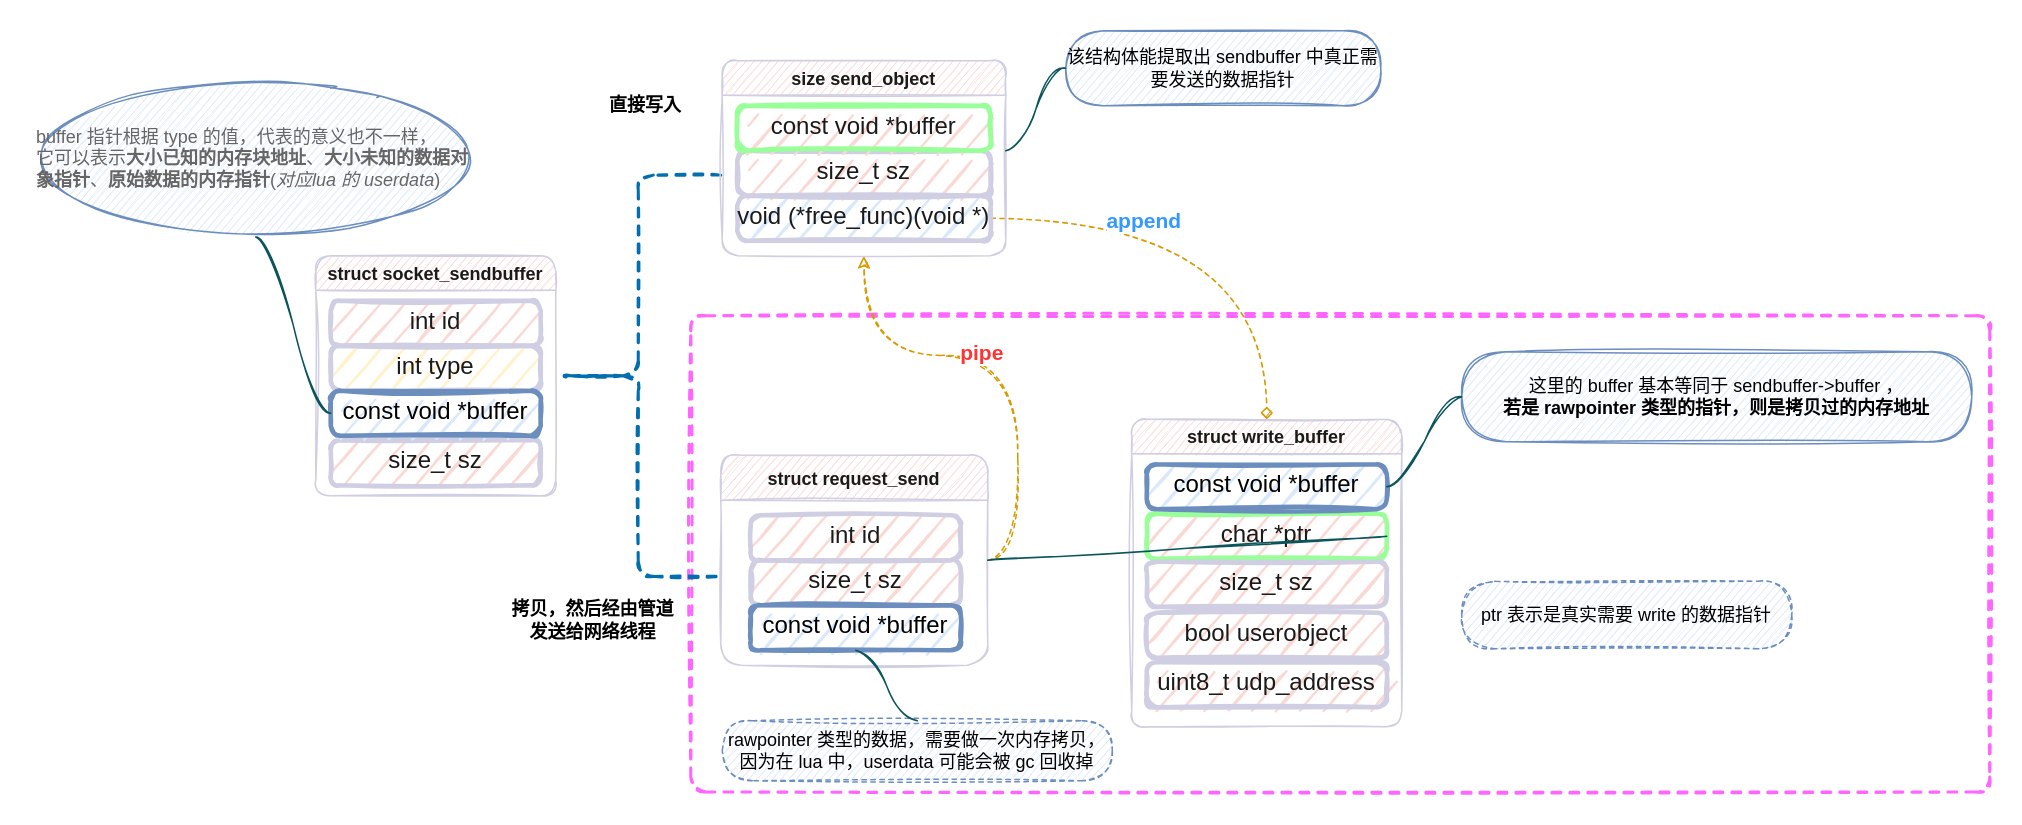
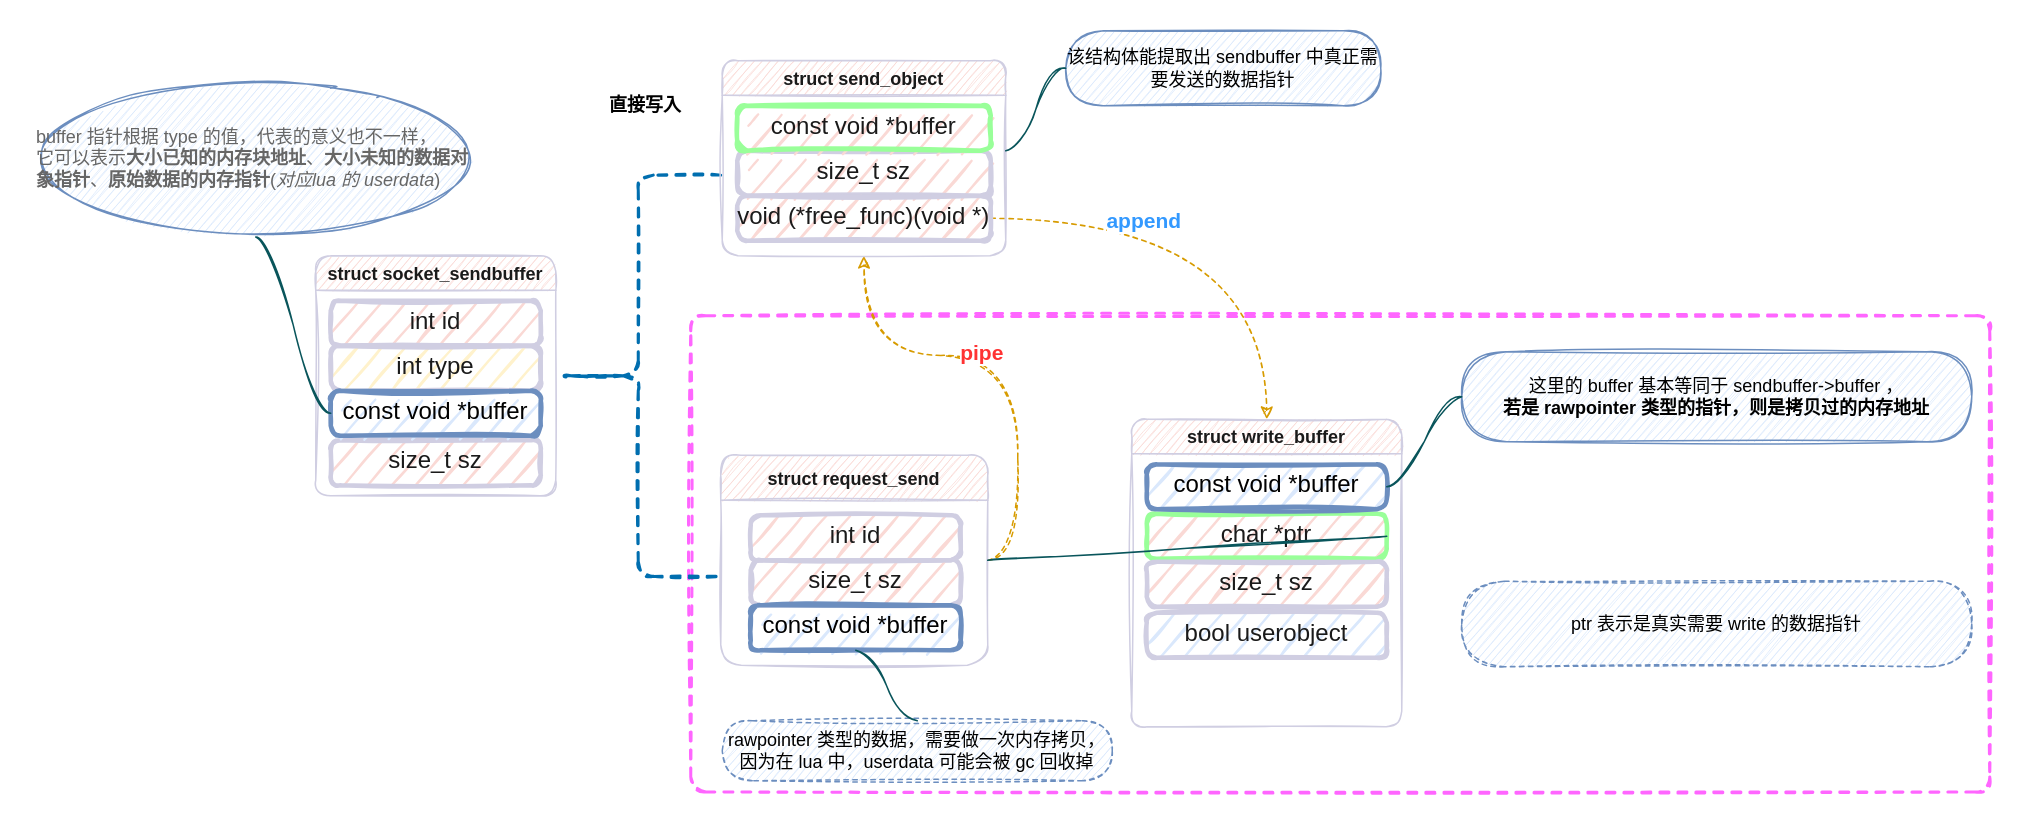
node "size send_object": label "size send_object" -> "struct send_object"
node "void (*free_func)(void *)": fillcolor #dae8fc -> #fad9d5
edge "void (*free_func)(void *)" -> "struct write_buffer": arrowhead diamond -> classic
node "ptr 表示是真实需要 write 的数据指针": size 330x68 -> 510x86
node "拷贝，然后经由管道发送给网络线程": removed
node "bool userobject": fillcolor #fad9d5 -> #dae8fc
node "uint8_t udp_address": removed
